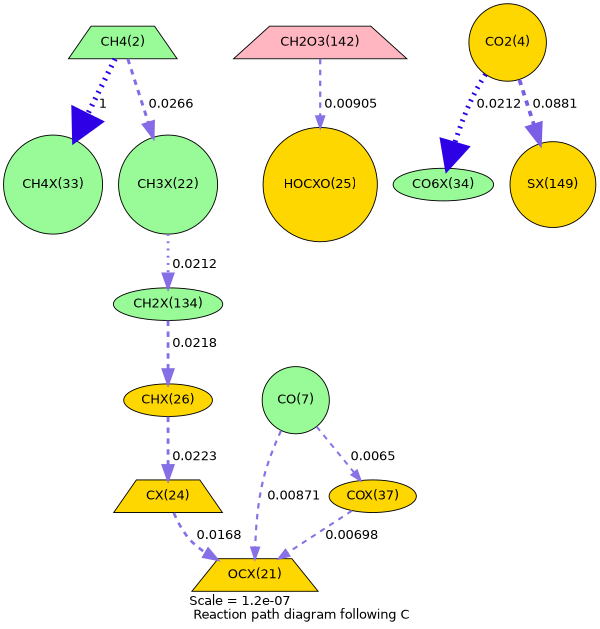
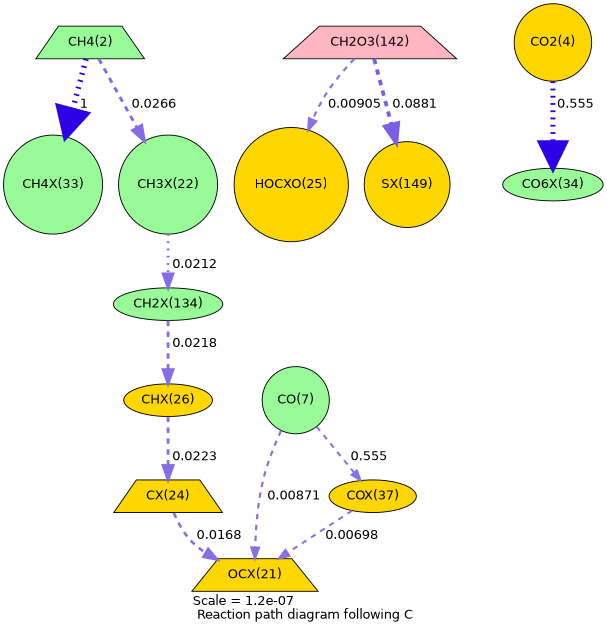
edge "CO2(4)" -> "SX(149)": now "CH2O3(142)" -> "SX(149)"
edge "CO2(4)" -> "CO6X(34)": label " 0.0212" -> " 0.555"
edge "CO(7)" -> "COX(37)": label " 0.0065" -> " 0.555"
